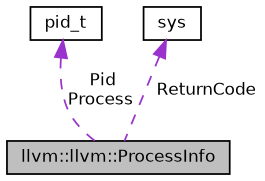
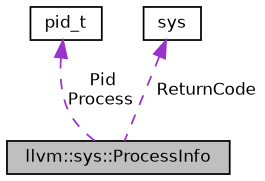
node "llvm::llvm::ProcessInfo": label "llvm::llvm::ProcessInfo" -> "llvm::sys::ProcessInfo"
